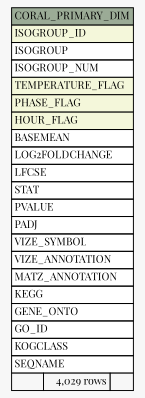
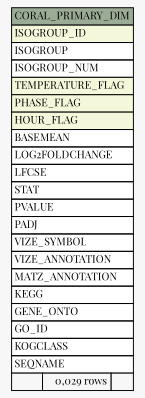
node "CORAL_PRIMARY_DIM": text "4,029 rows" -> "0,029 rows"
